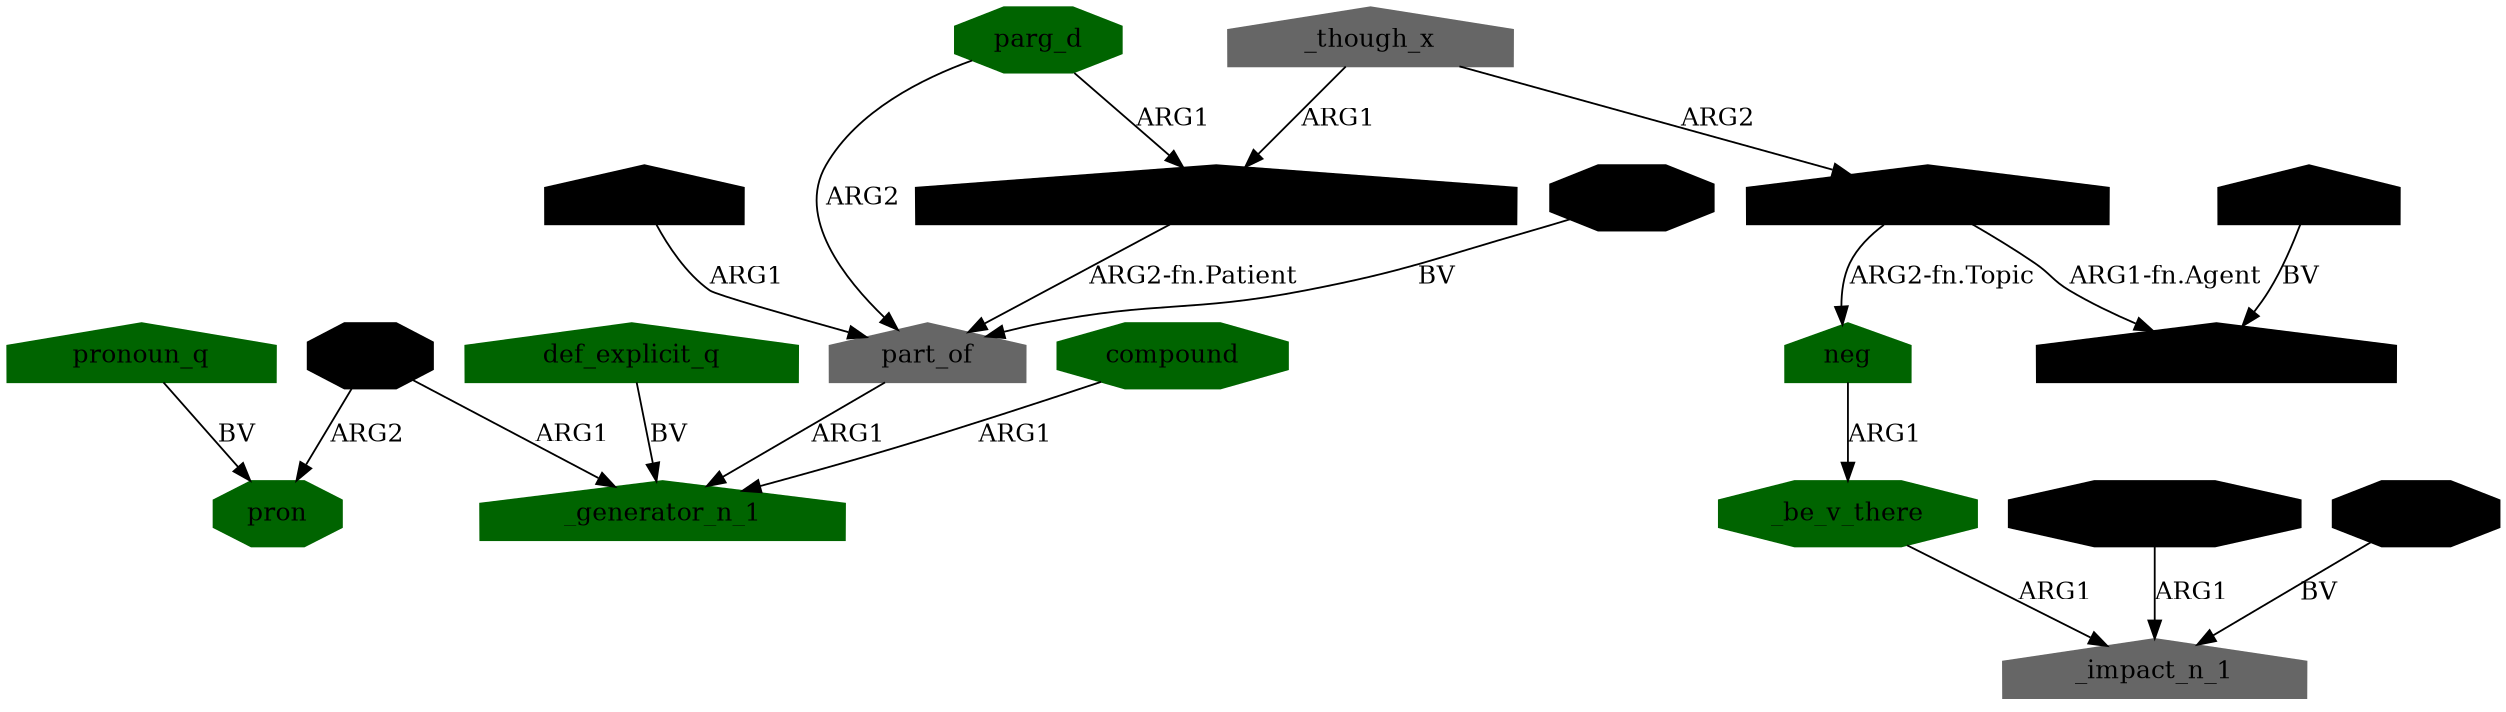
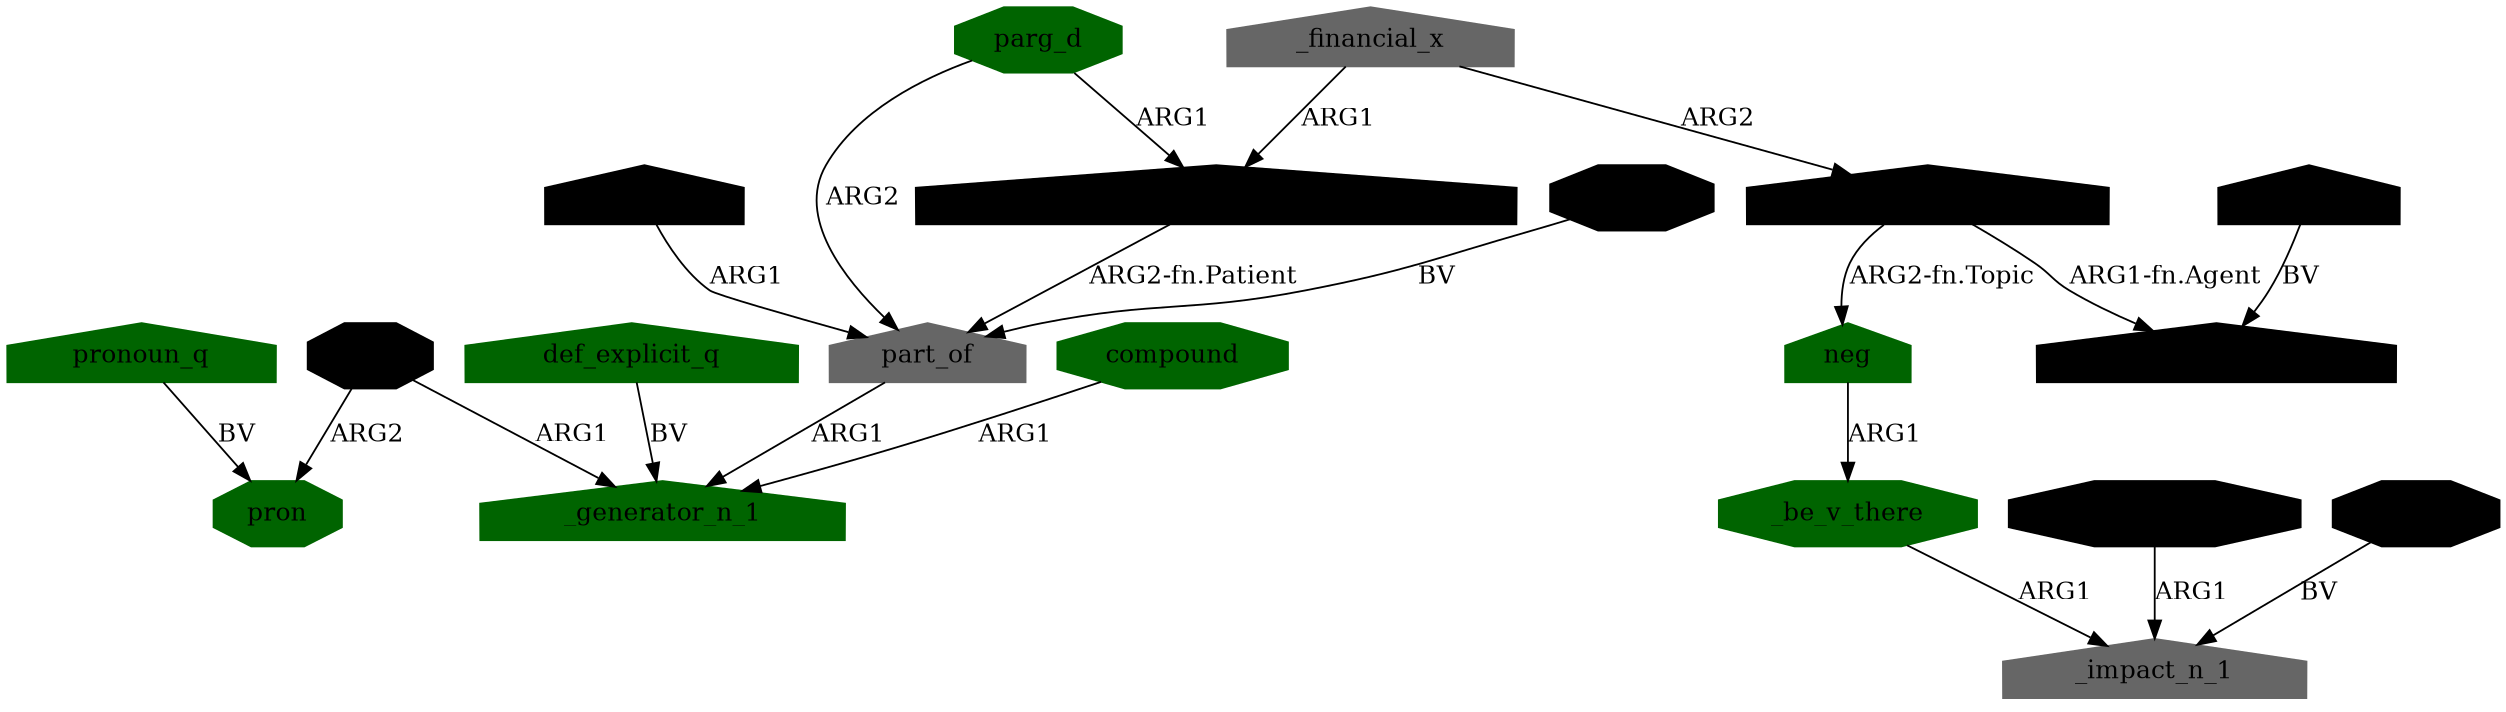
node "_though_x": label "_though_x" -> "_financial_x"
